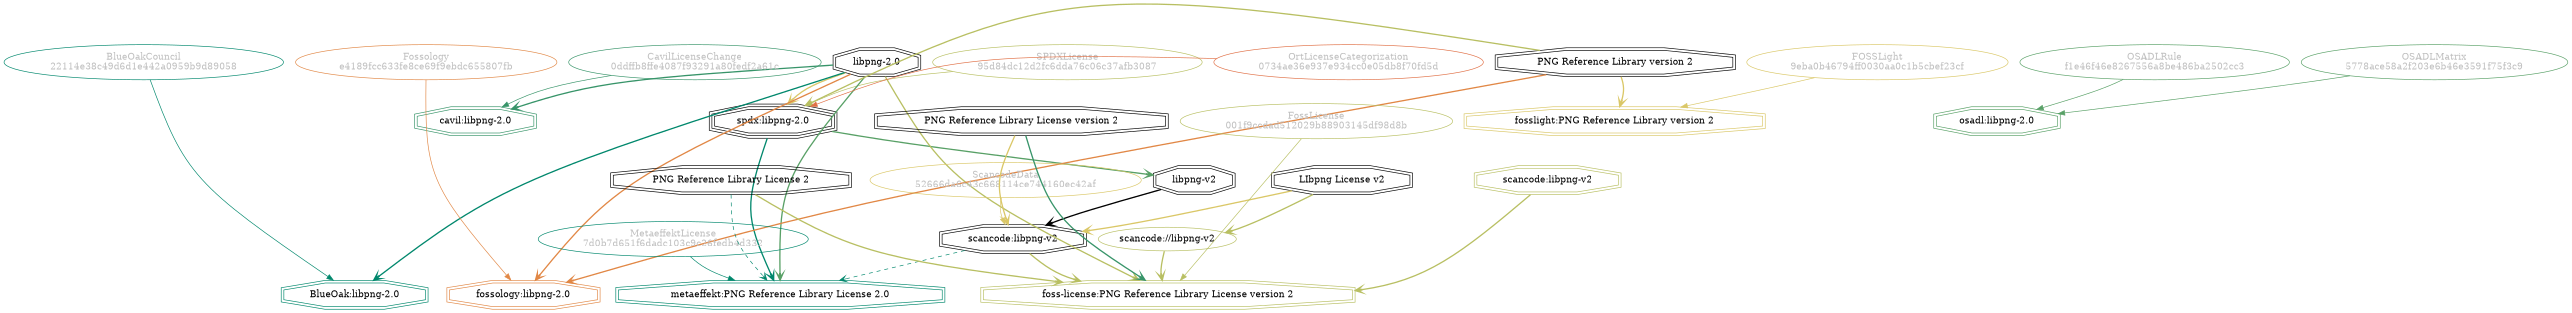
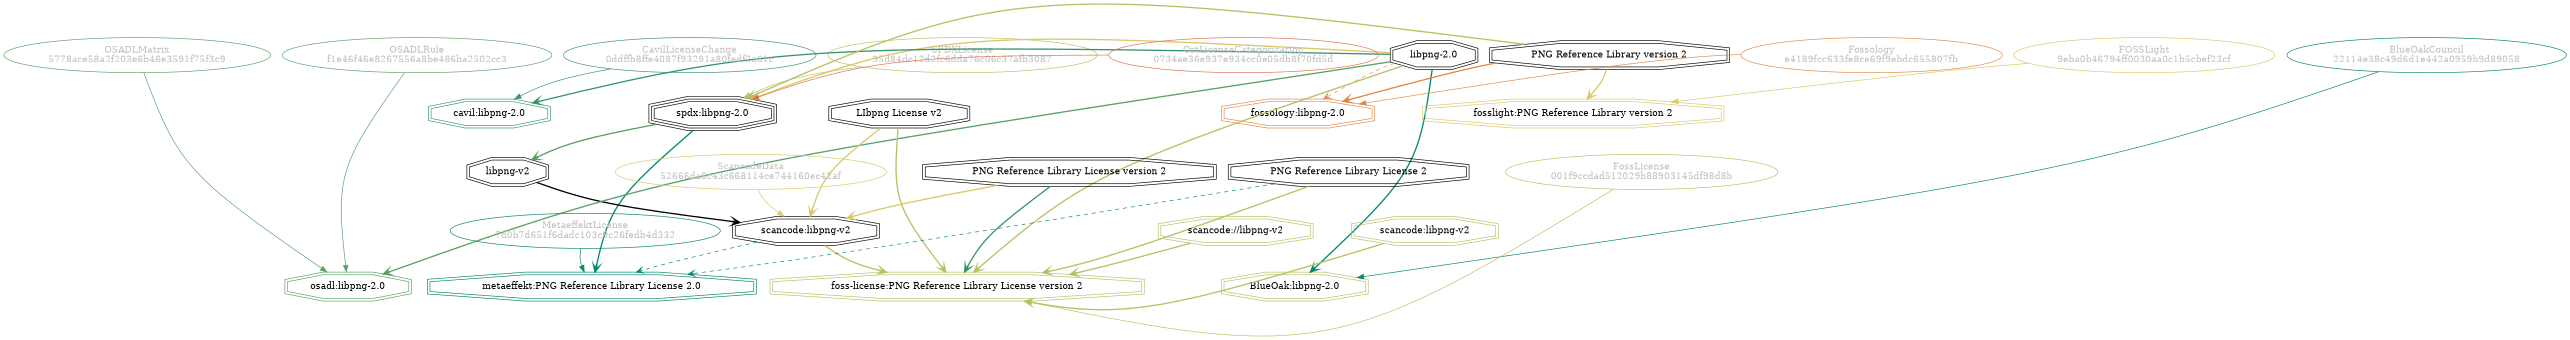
edge "libpng-2.0" -> "fossology:libpng-2.0": style bold -> dashed
edge "libpng-2.0" -> "metaeffekt:PNG Reference Library License 2.0": now "libpng-2.0" -> "osadl:libpng-2.0"
edge "LIbpng License v2" -> "scancode://libpng-v2": now "LIbpng License v2" -> "foss-license:PNG Reference Library License version 2"
node "scancode://libpng-v2": shape ellipse -> doubleoctagon
node "BlueOak:libpng-2.0": color #00876c -> #b8bf62
